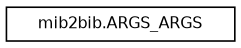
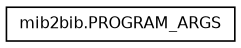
node "mib2bib.ARGS_ARGS": label "mib2bib.ARGS_ARGS" -> "mib2bib.PROGRAM_ARGS"
